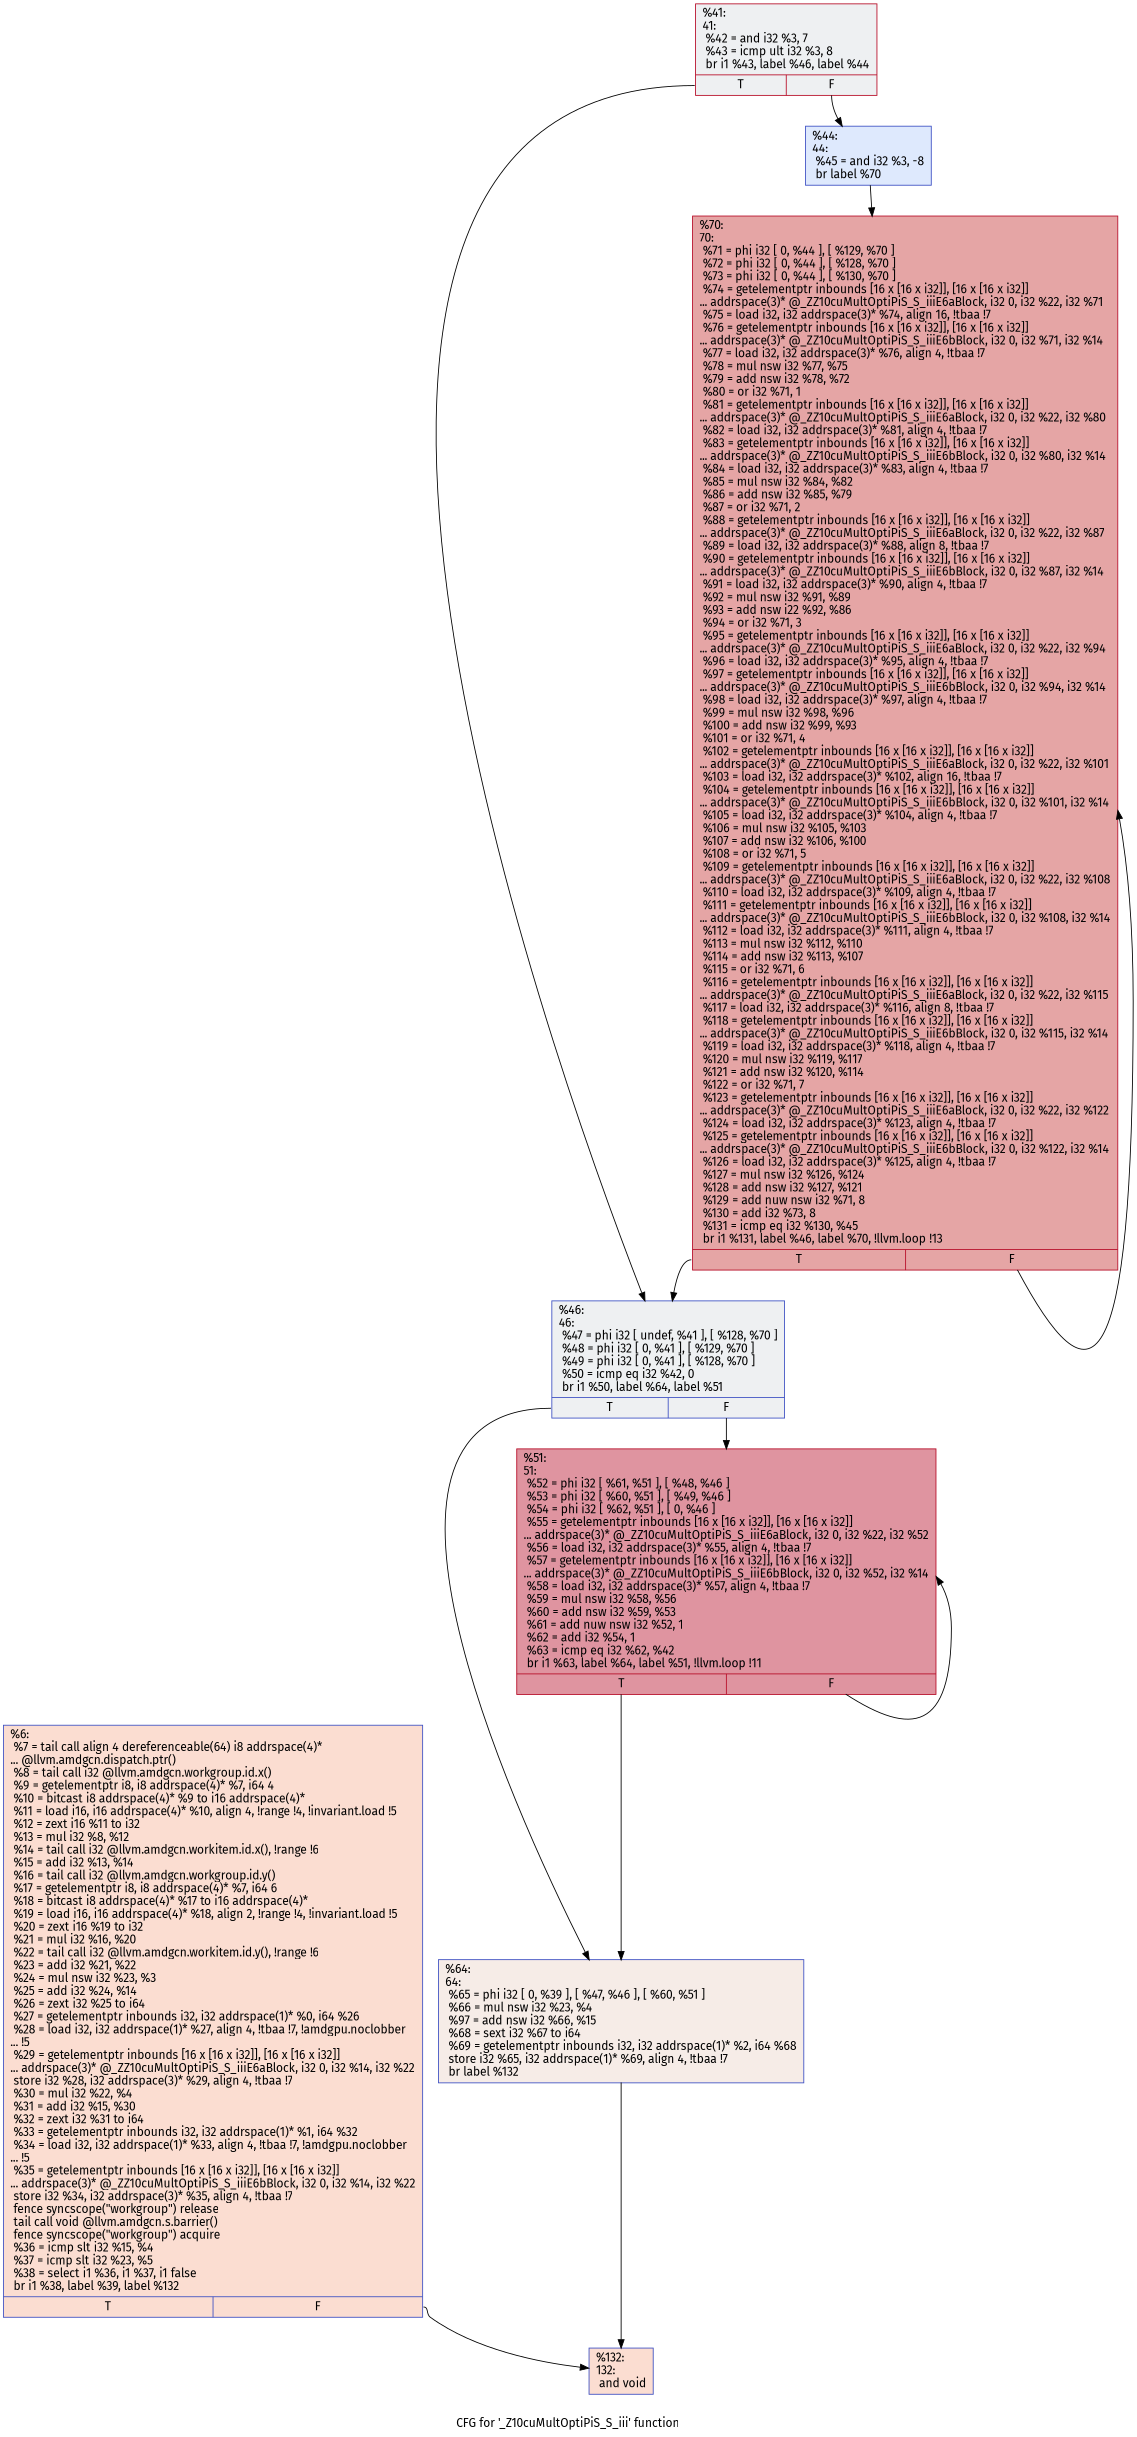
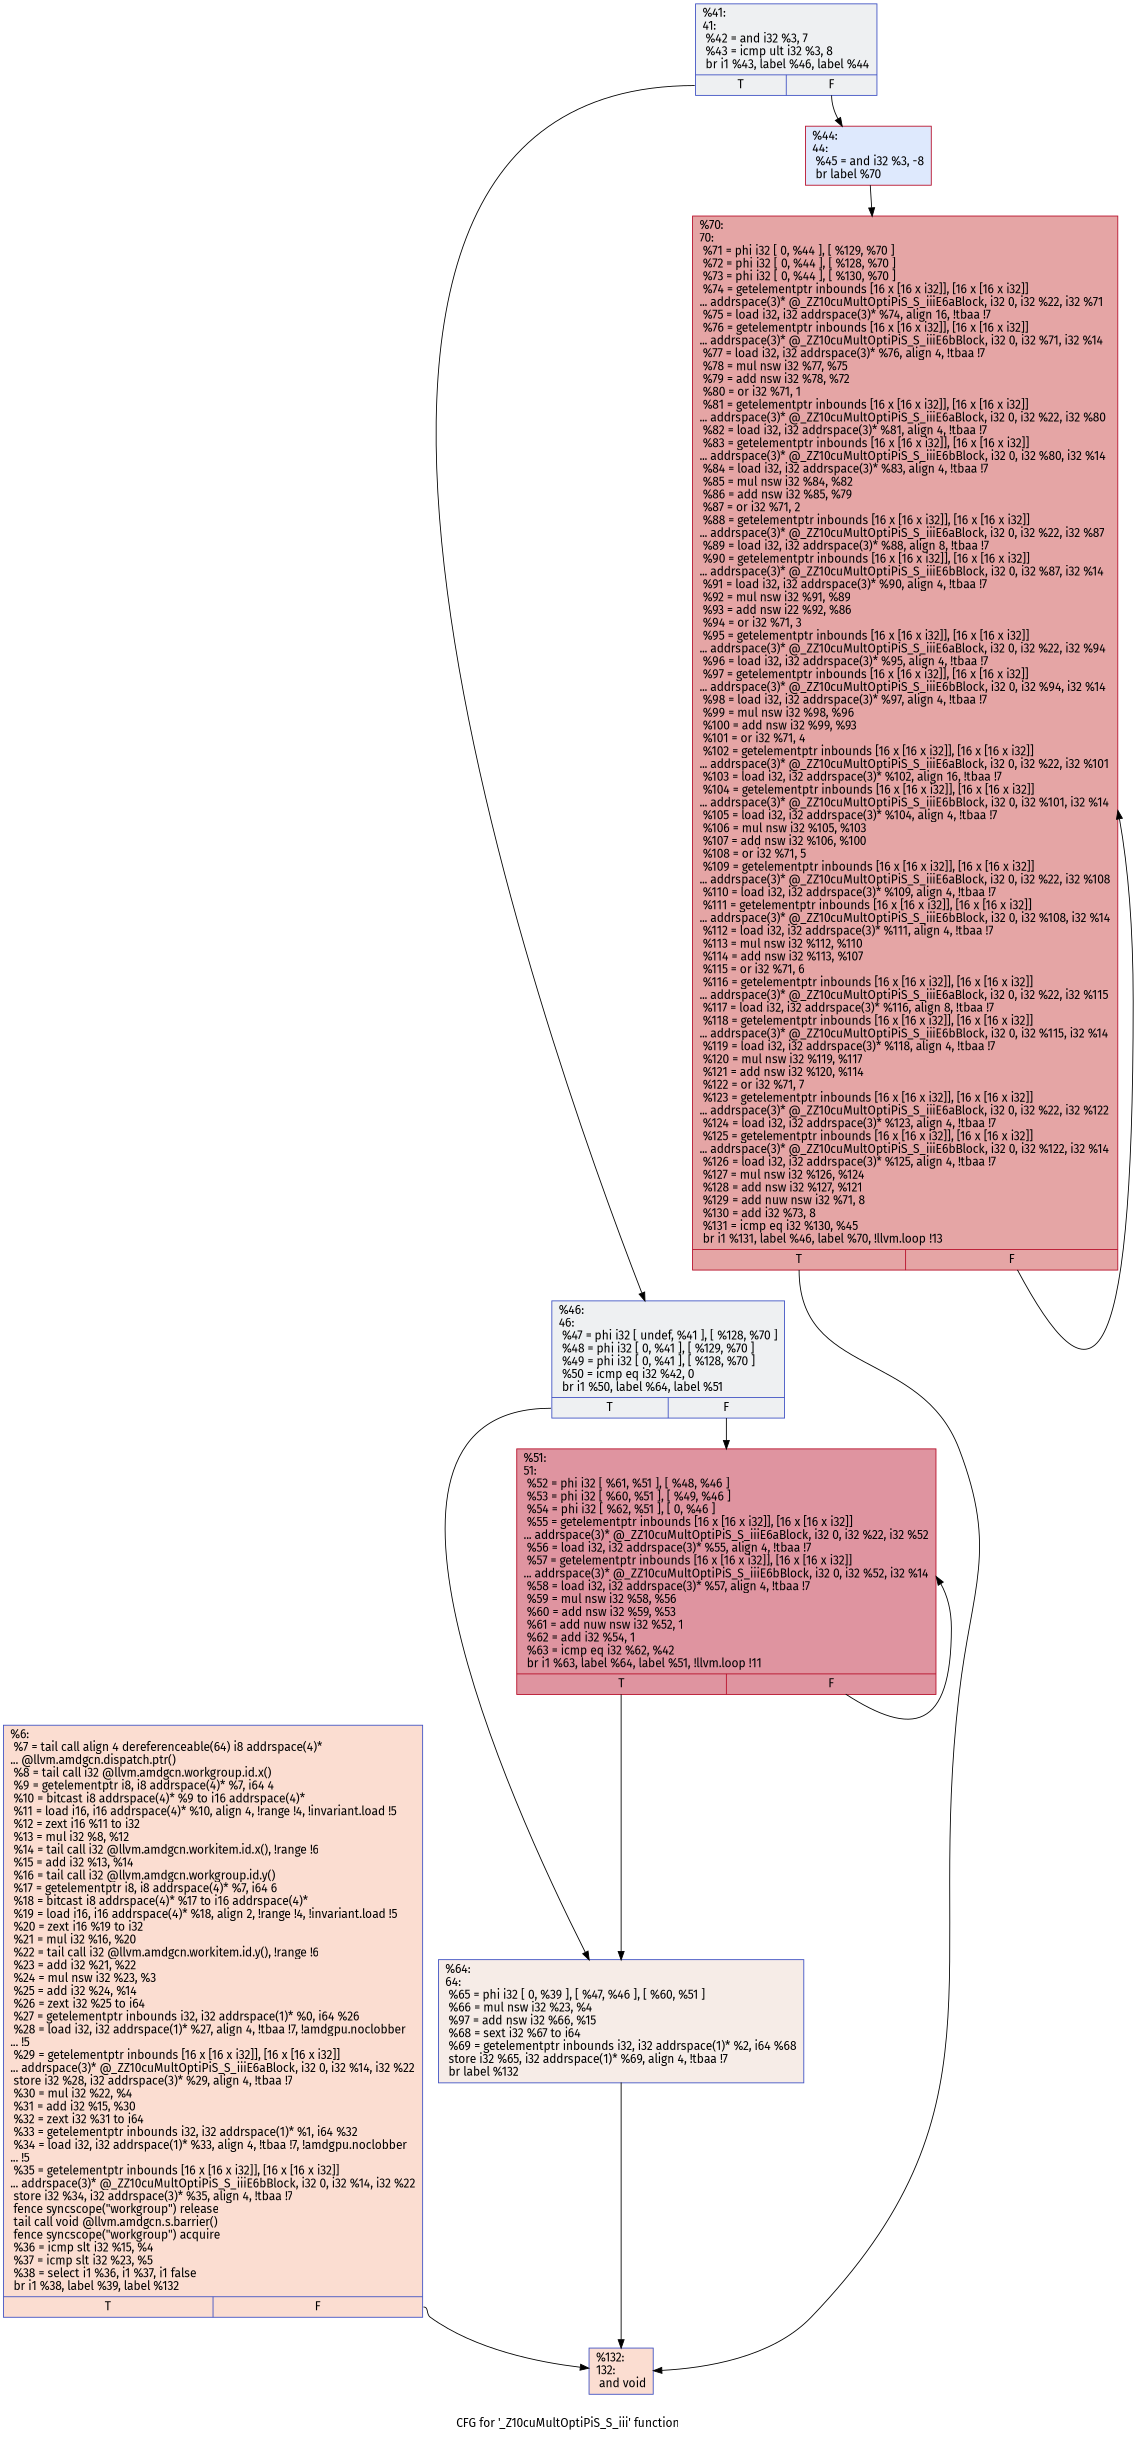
node "%41:": color #b70d28ff -> #3d50c3ff
node "%44:": color #3d50c3ff -> #b70d28ff
edge "%70:" -> "%46:": now "%70:" -> "%132:"
